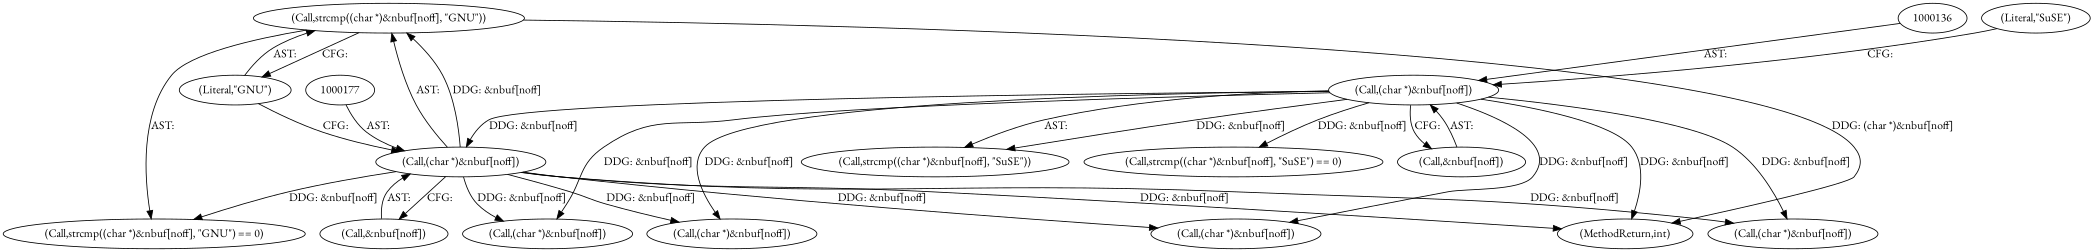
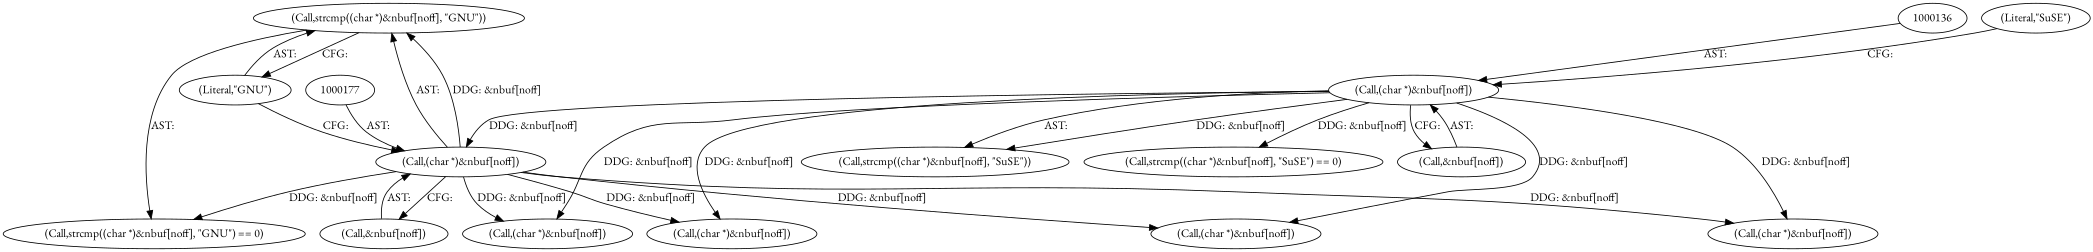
node "(MethodReturn,int)": removed
